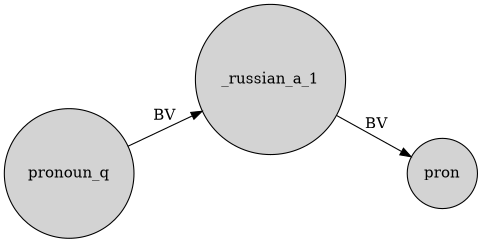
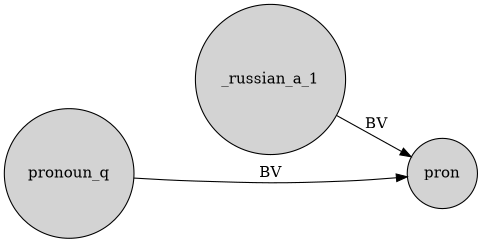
edge "pronoun_q" -> "_russian_a_1": now "pronoun_q" -> "pron"
